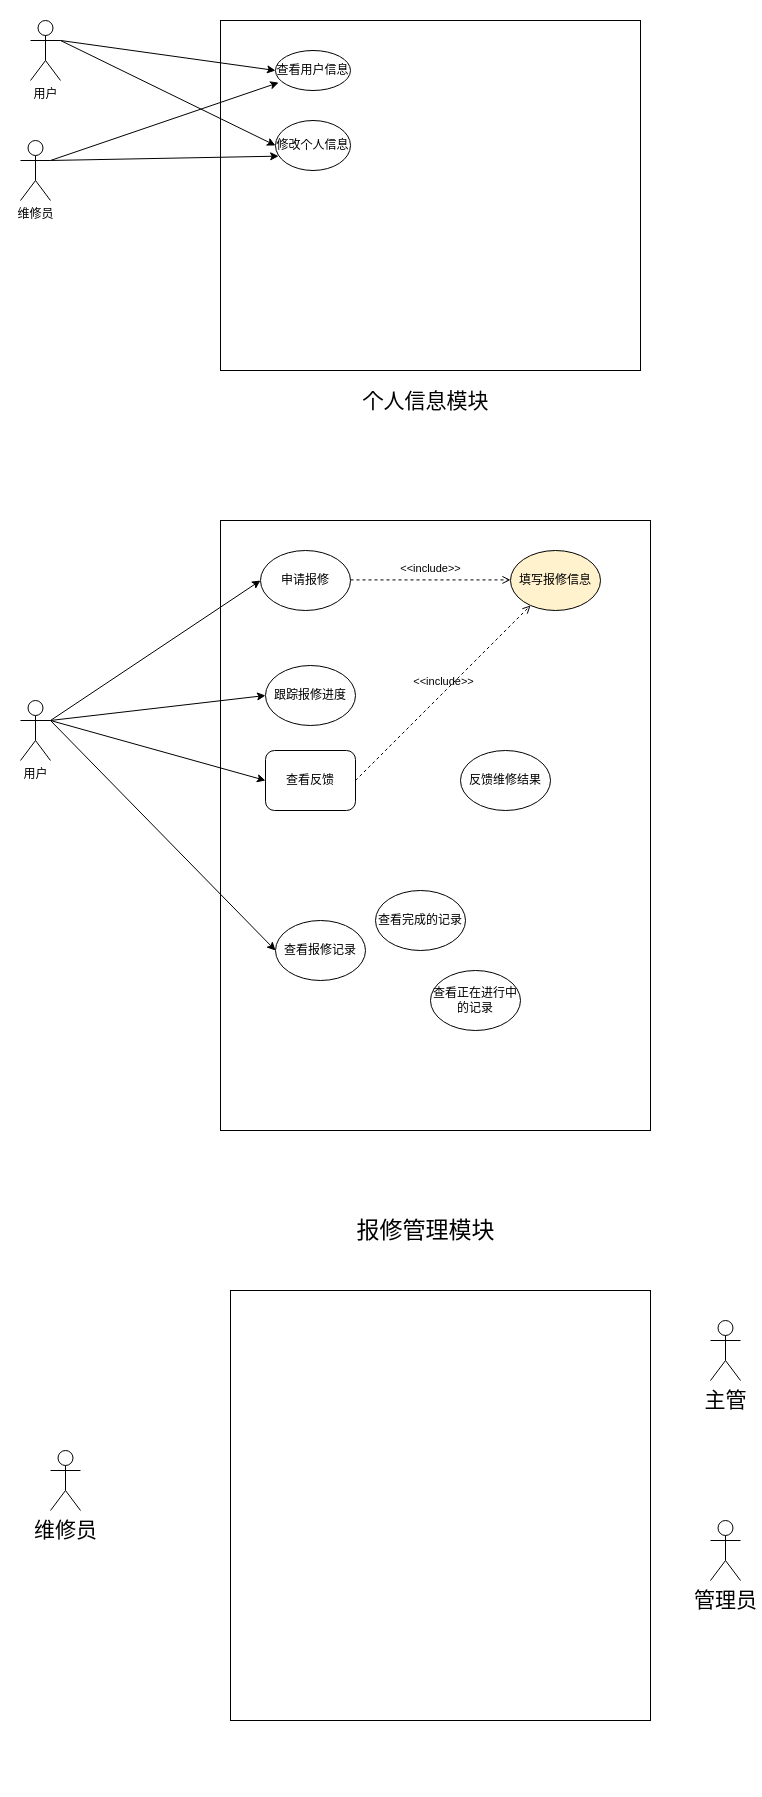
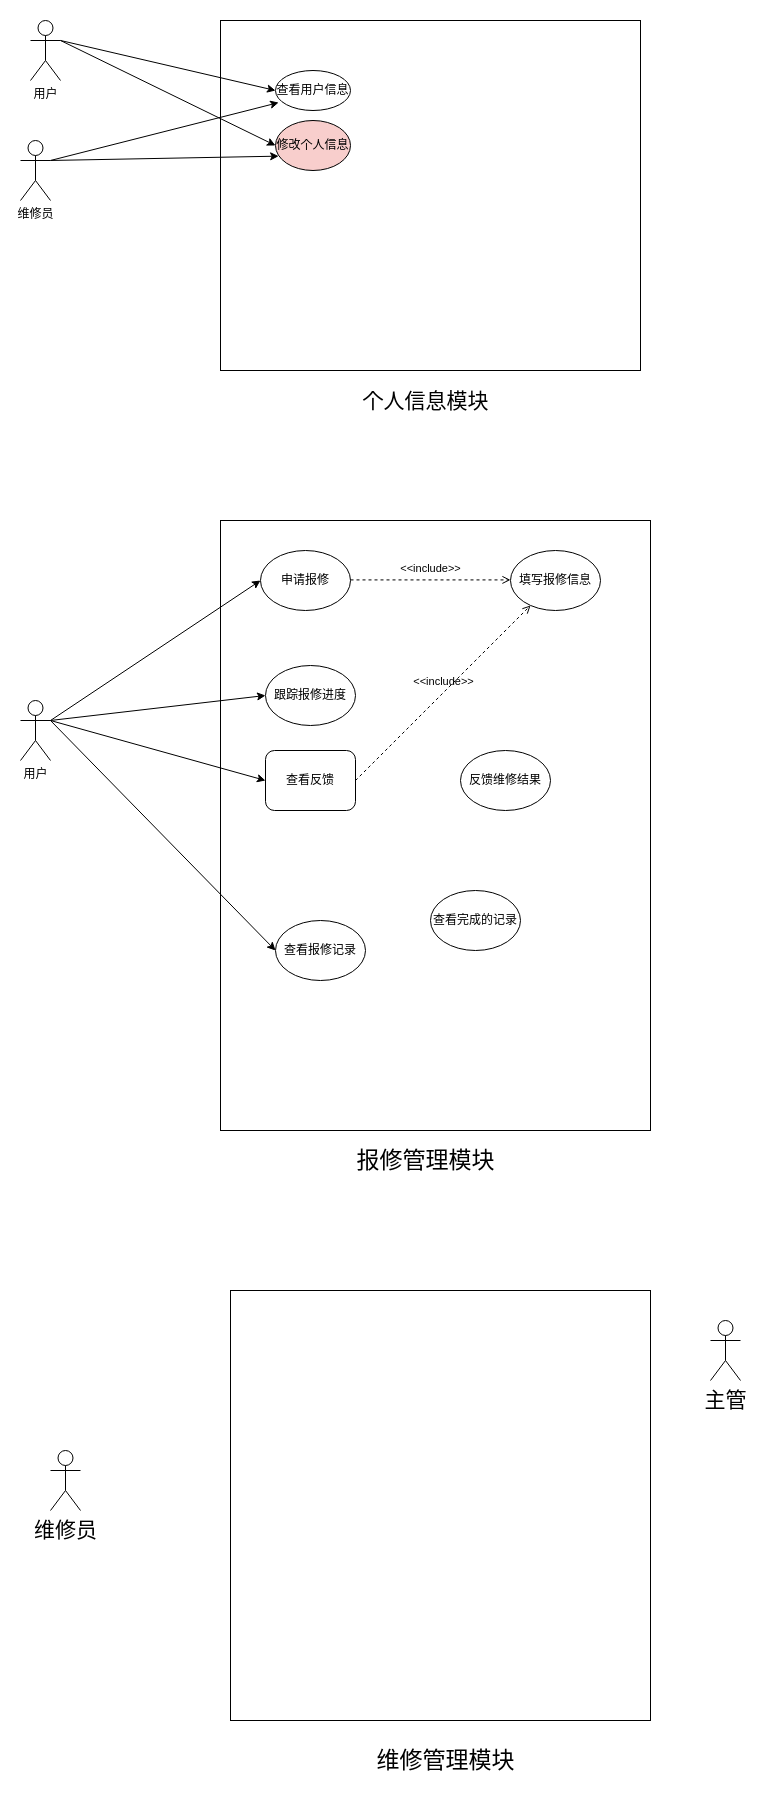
node "查看用户信息": moved (313, 71) -> (313, 91)
node "修改个人信息": fillcolor #ffffff -> #f8cecc
node "填写报修信息": fillcolor #fff2cc -> #ffffff
node "查看完成的记录": moved (421, 921) -> (476, 921)
node "查看正在进行中的记录": removed
node "报修管理模块": moved (426, 1231) -> (426, 1161)
node "管理员": removed
node "维修管理模块": added
